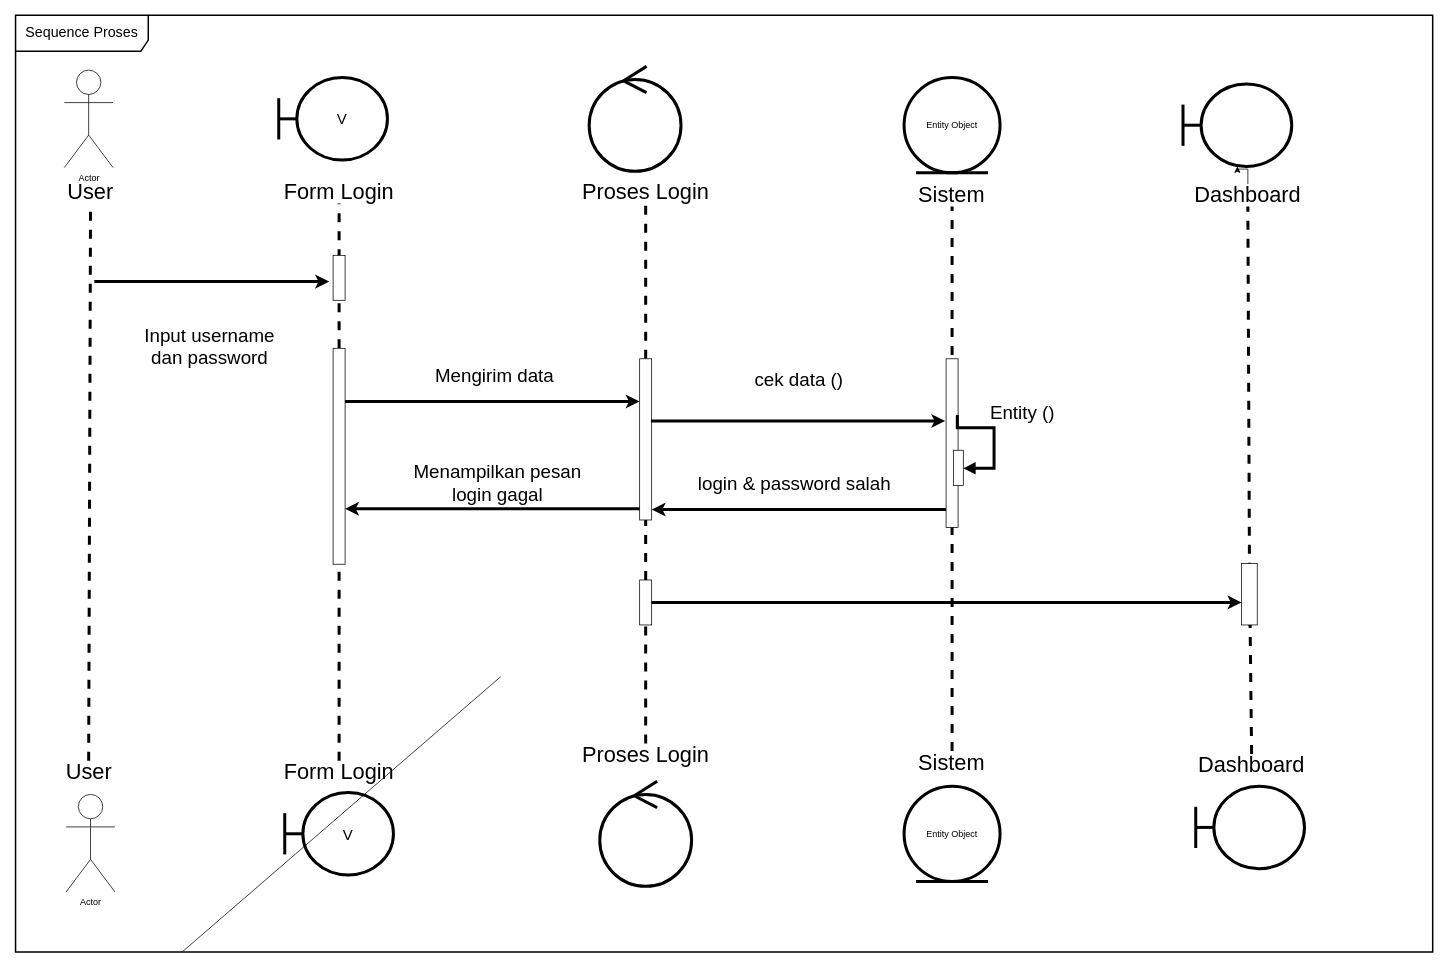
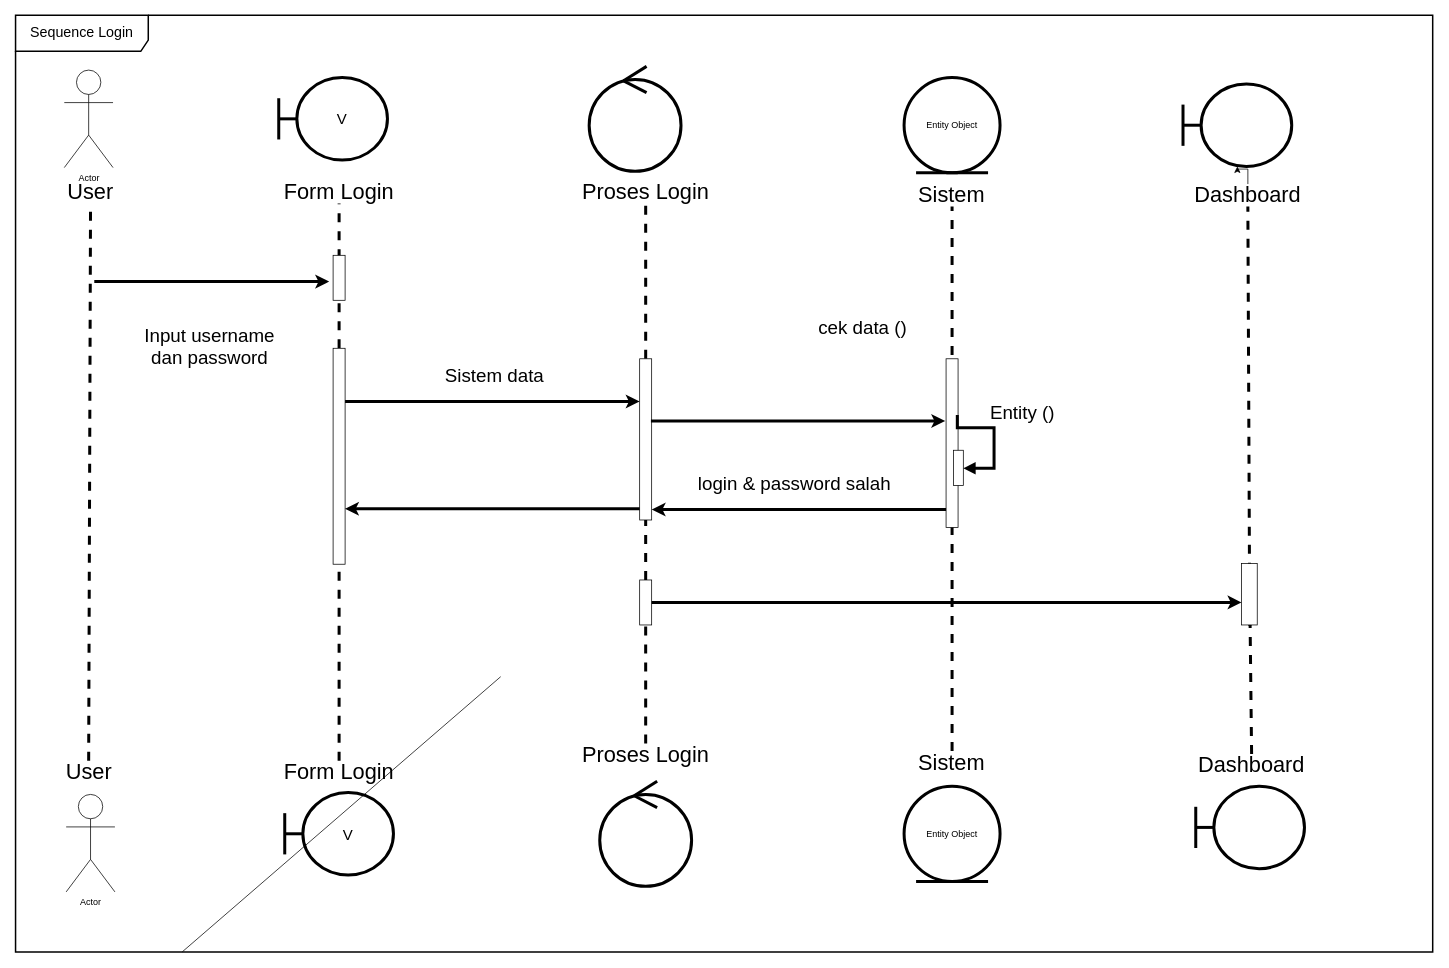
node "Sequence Proses": label "Sequence Proses" -> "Sequence Login"
node "Mengirim data": label "Mengirim data" -> "Sistem data"
node "cek data ()": moved (799, 383) -> (863, 330)
node "Menampilkan pesan login gagal": removed
